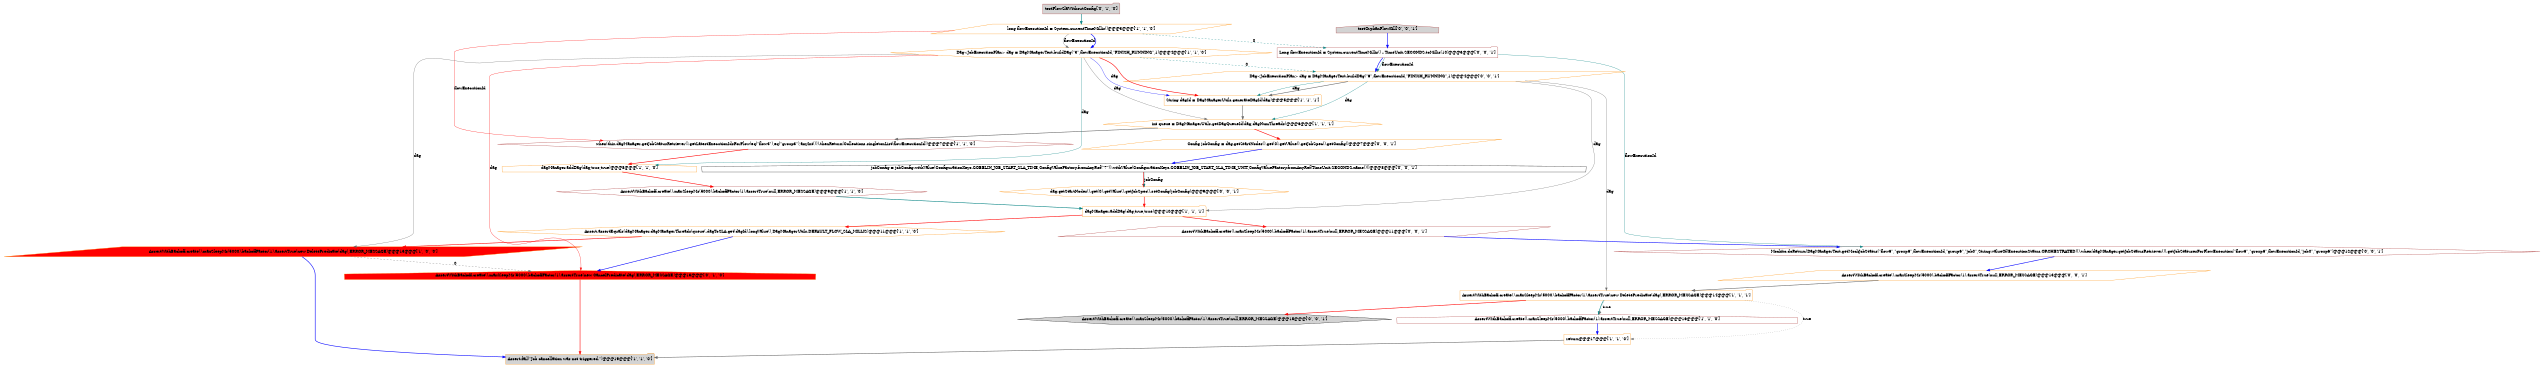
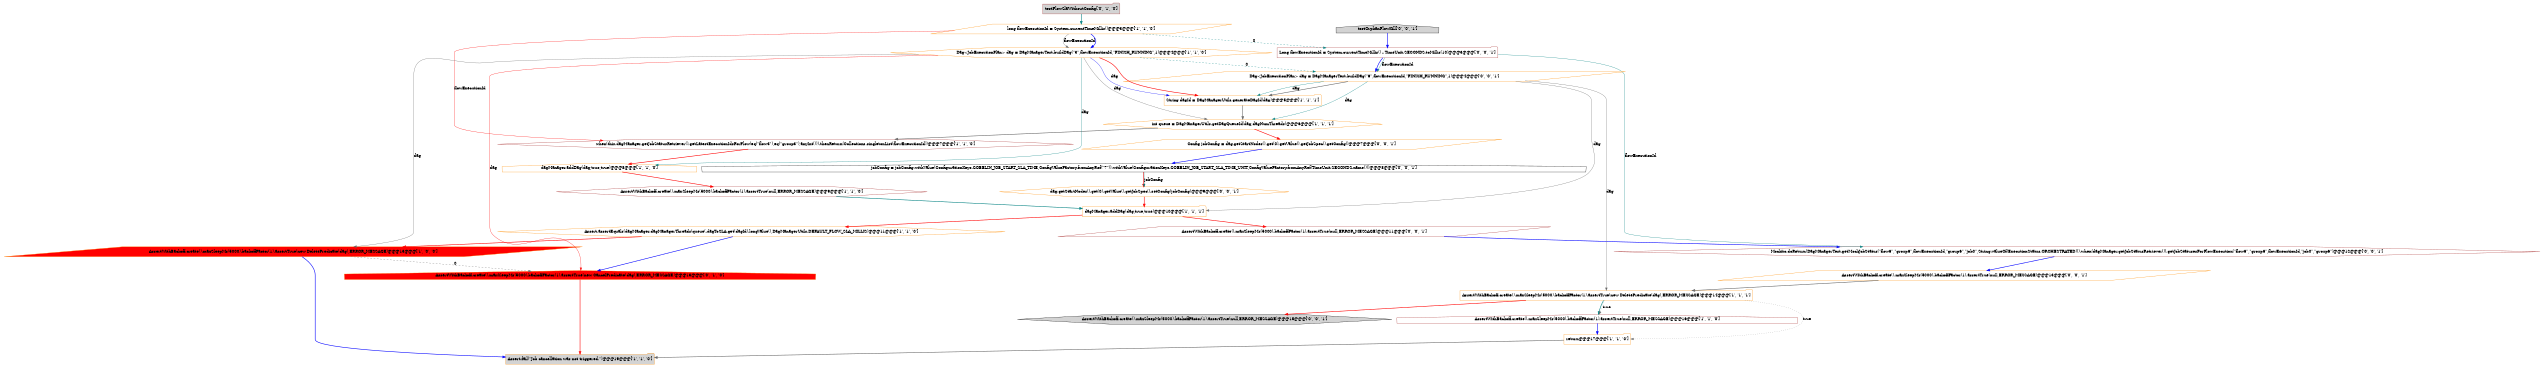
node "testOrphanFlowKill['0', '0', '1']": color brown -> black
